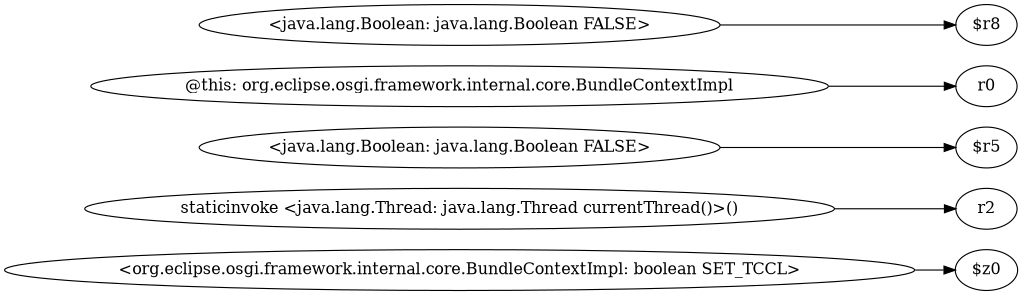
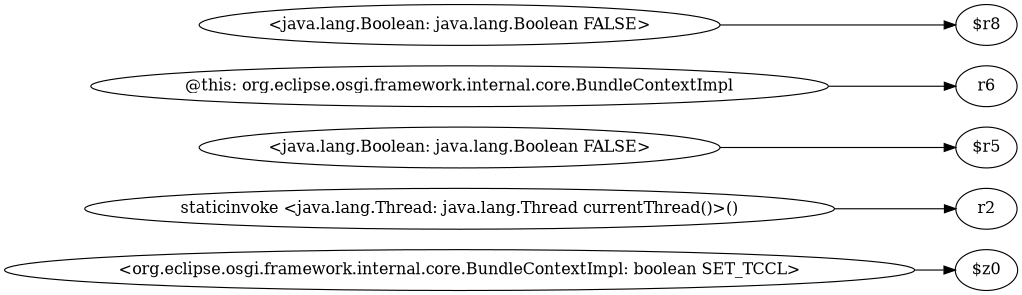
node "r0": label "r0" -> "r6"
